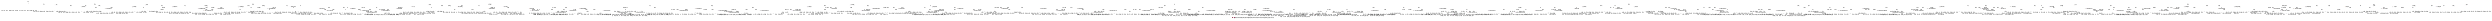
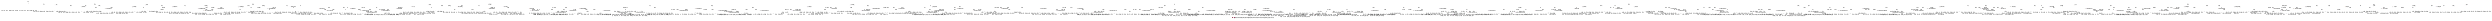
edge "82" -> "77": now "82" -> "54"
